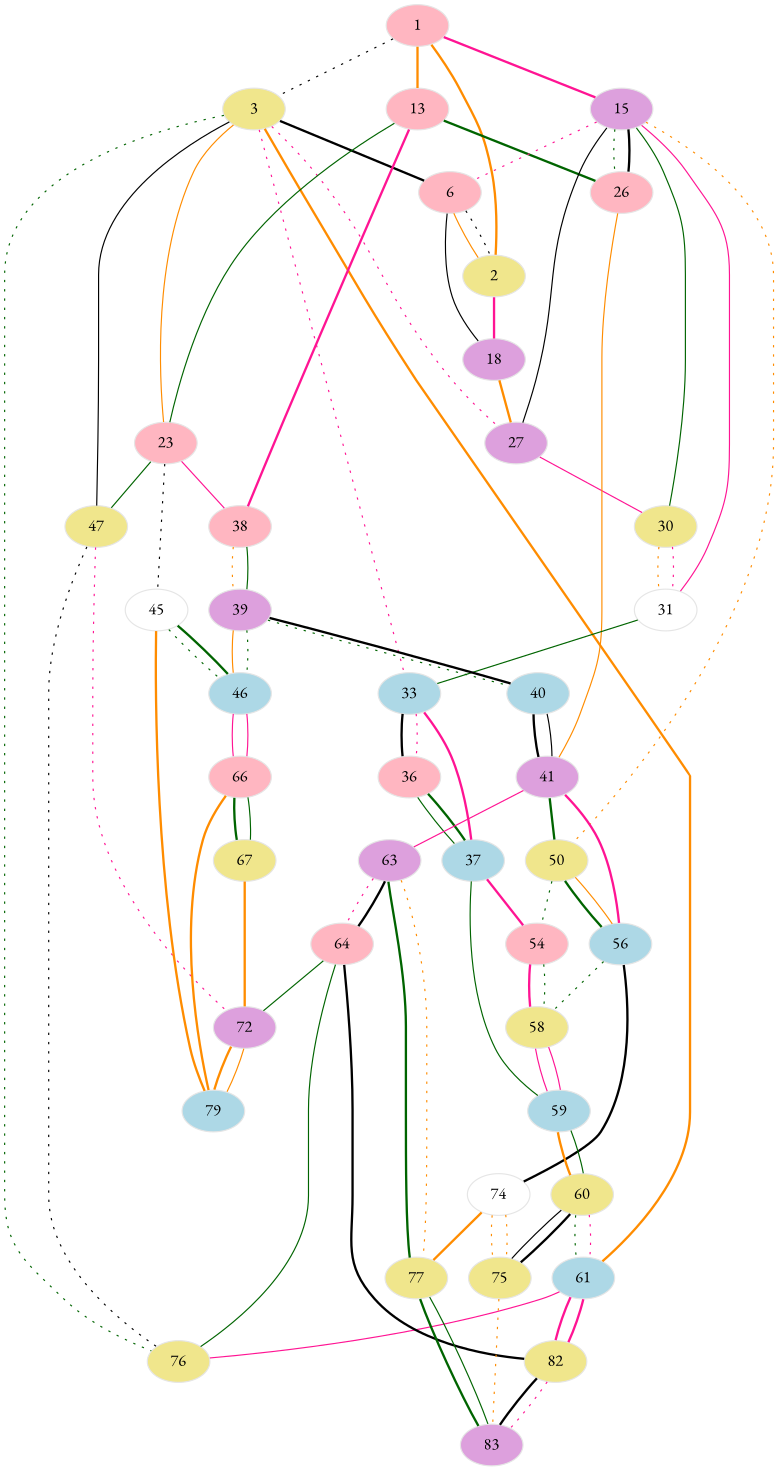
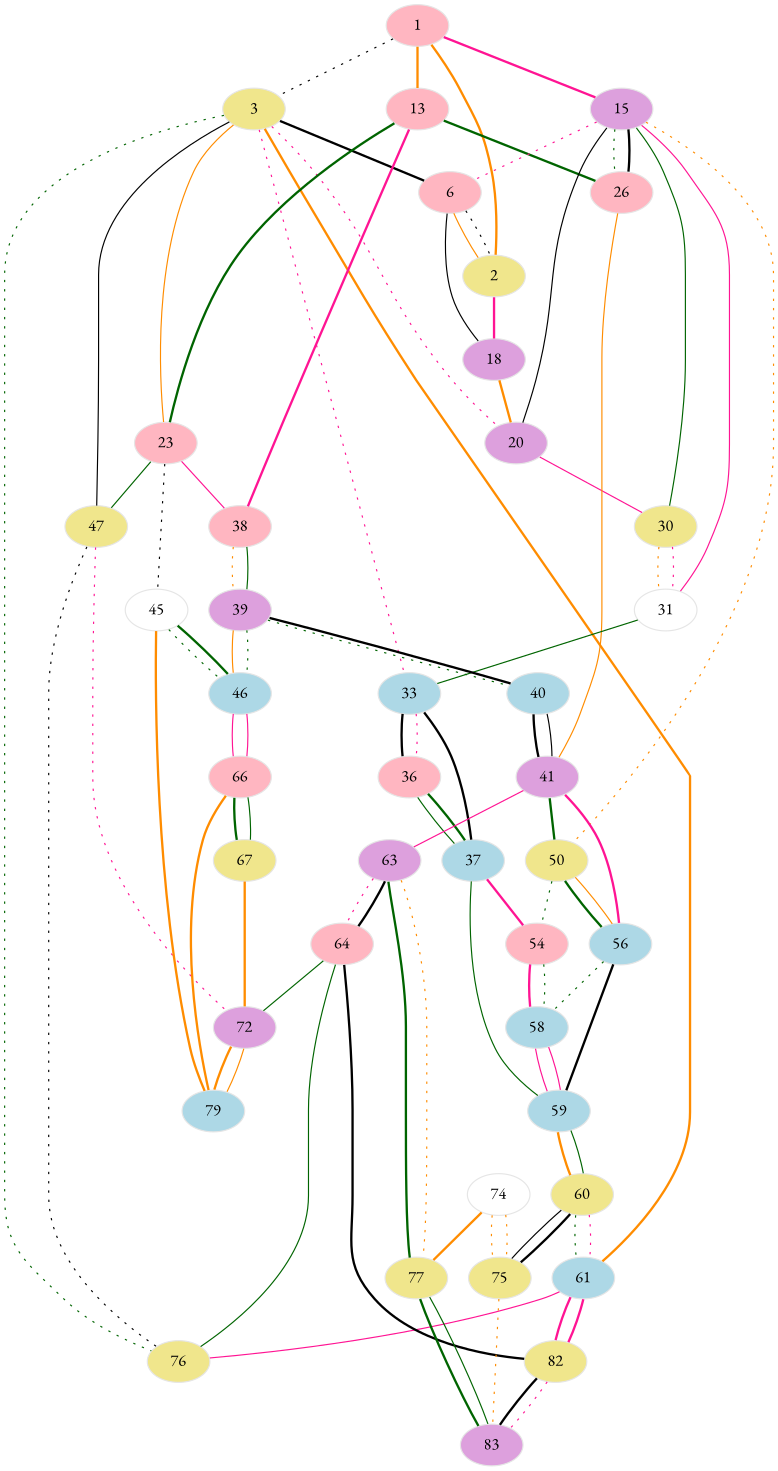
edge "13" -- "23": style solid -> bold
node "27": label "27" -> "20"
edge "33" -- "37": color deeppink -> black
node "58": fillcolor khaki -> lightblue
edge "56" -- "74": now "56" -- "59"
